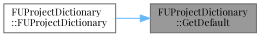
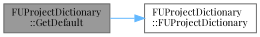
edge "FUProjectDictionary ::FUProjectDictionary" -> "FUProjectDictionary ::GetDefault": reversed
